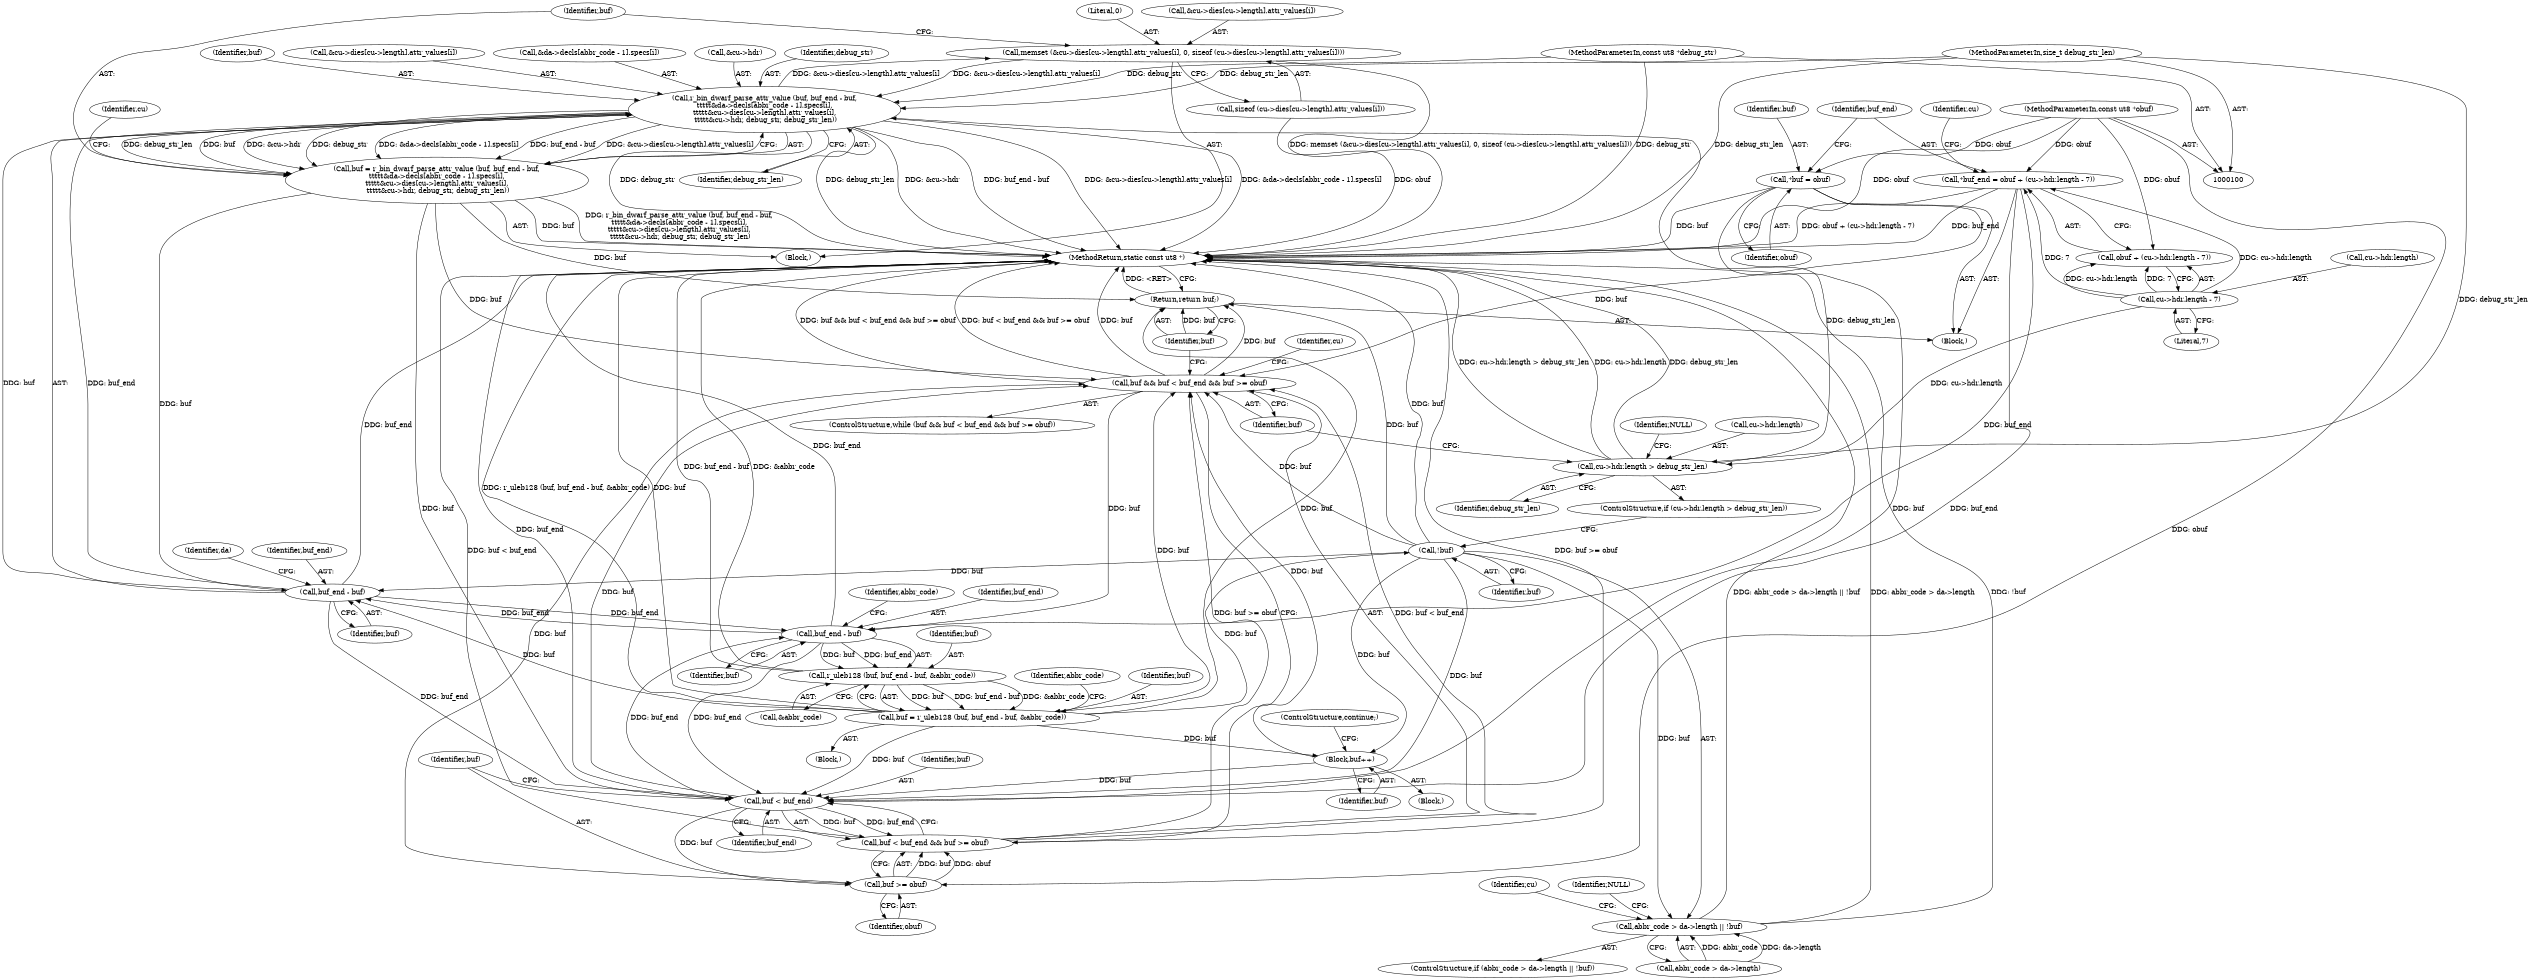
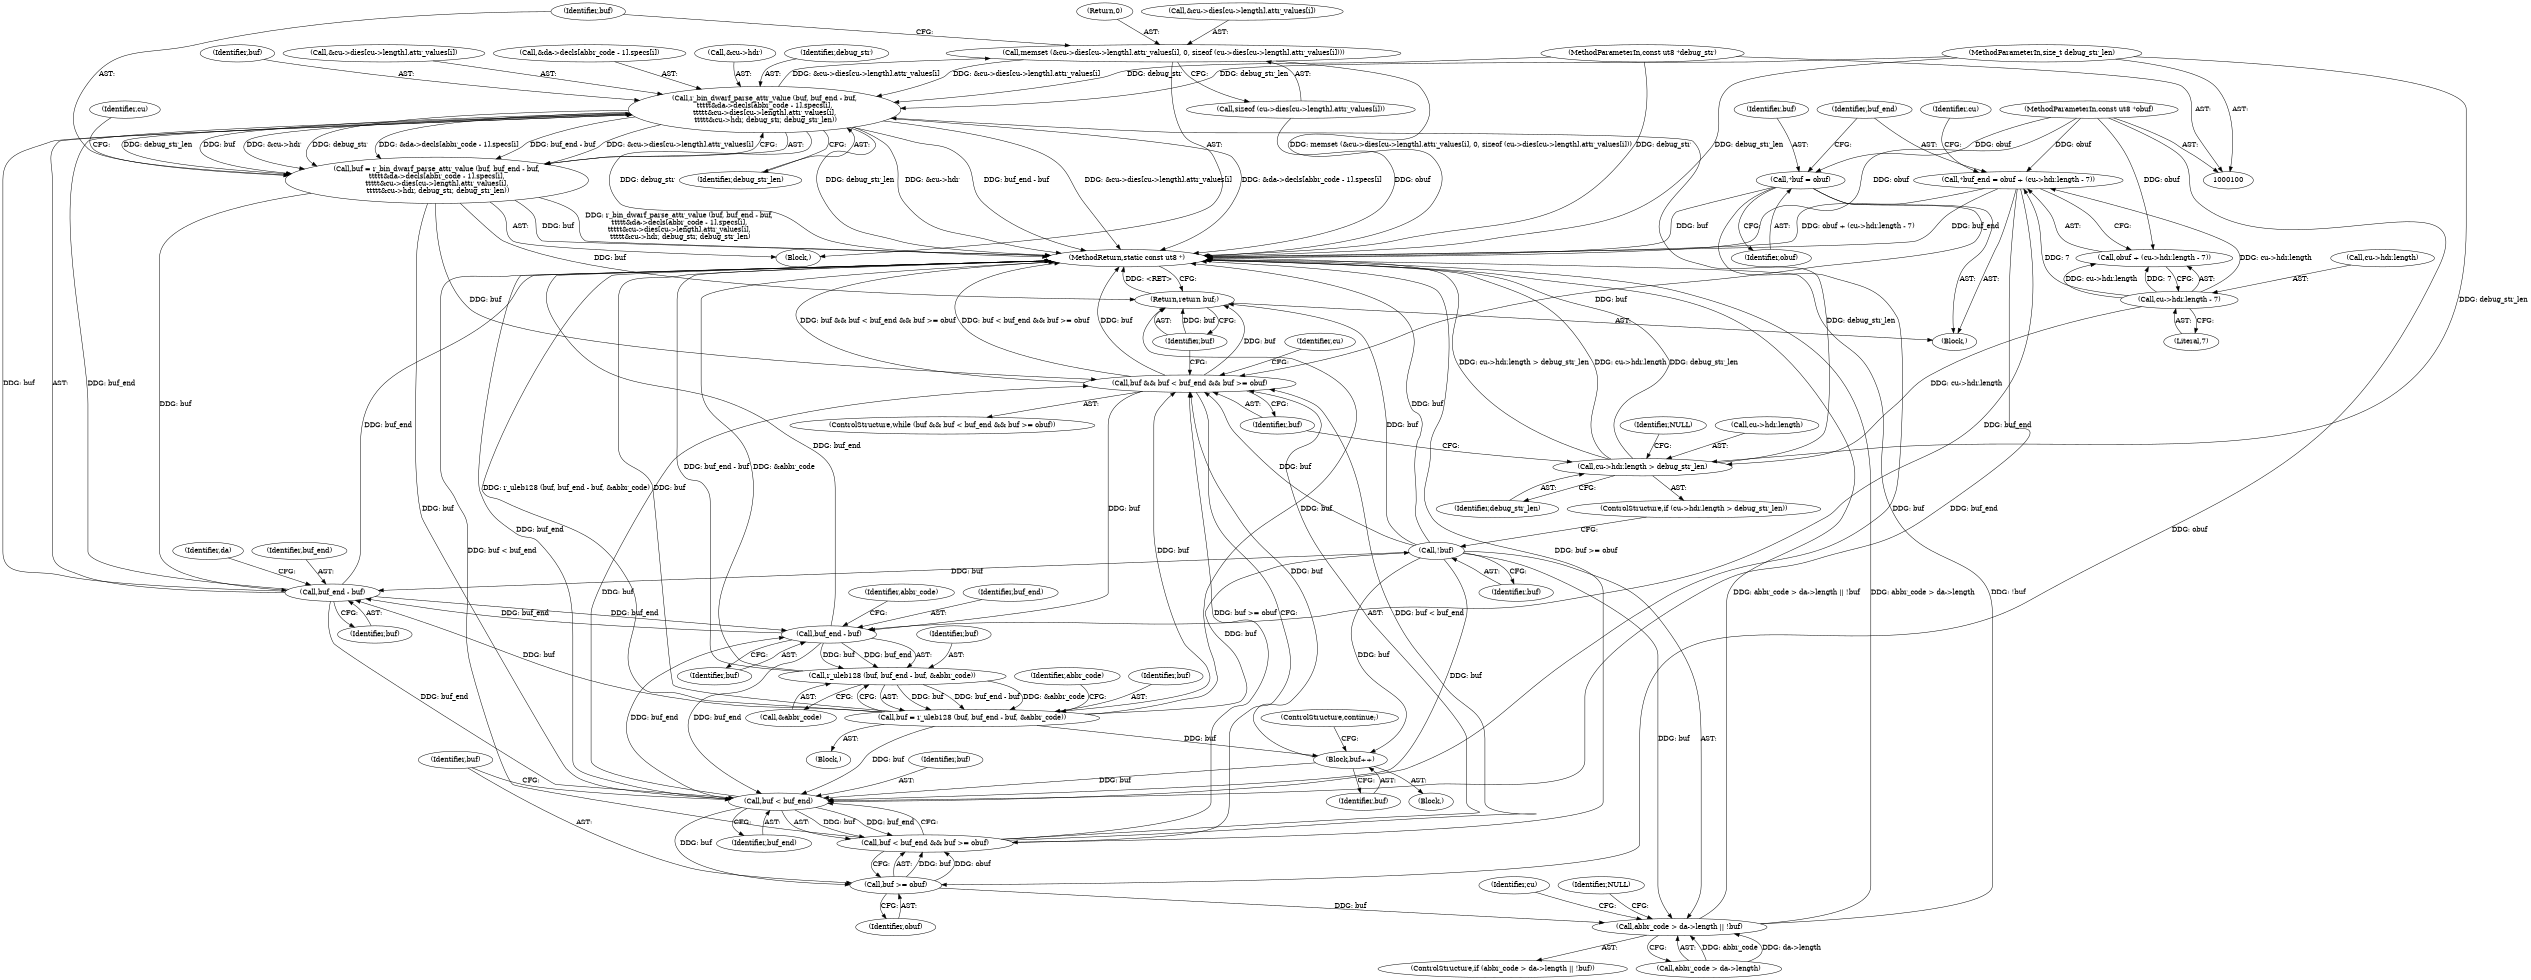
node "(Literal,0)": label "(Literal,0)" -> "(Return,0)"
edge "(Call,buf >= obuf)" -> "(Call,buf && buf < buf_end && buf >= obuf)": now "(Call,buf >= obuf)" -> "(Call,abbr_code > da->length || !buf)"
